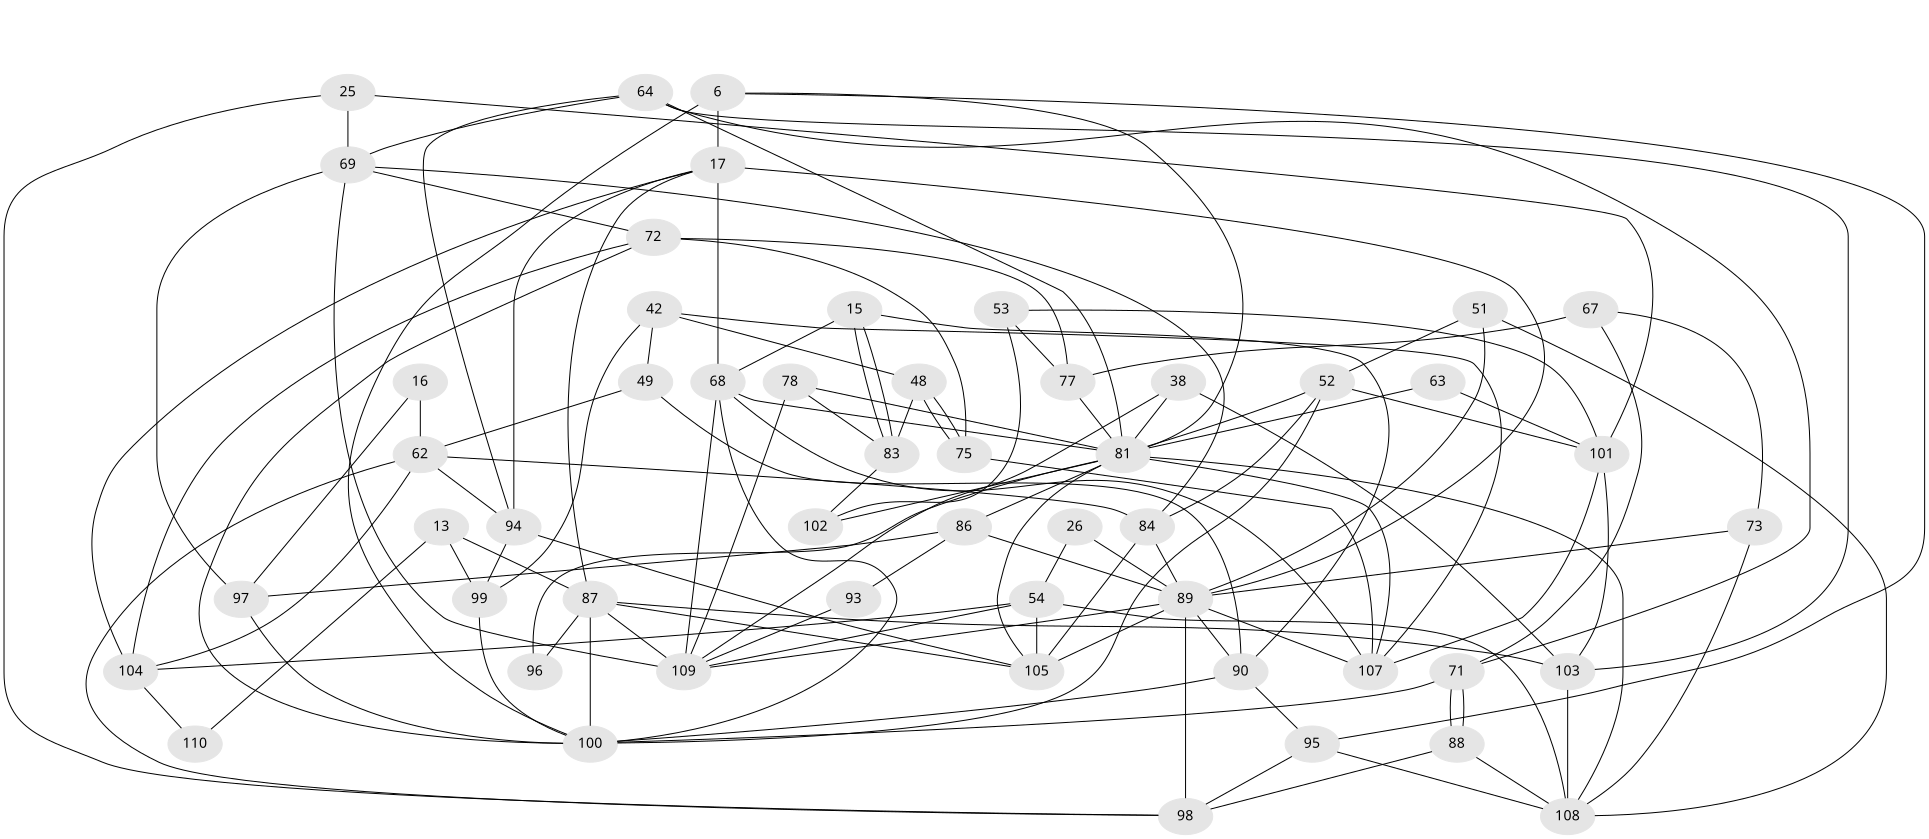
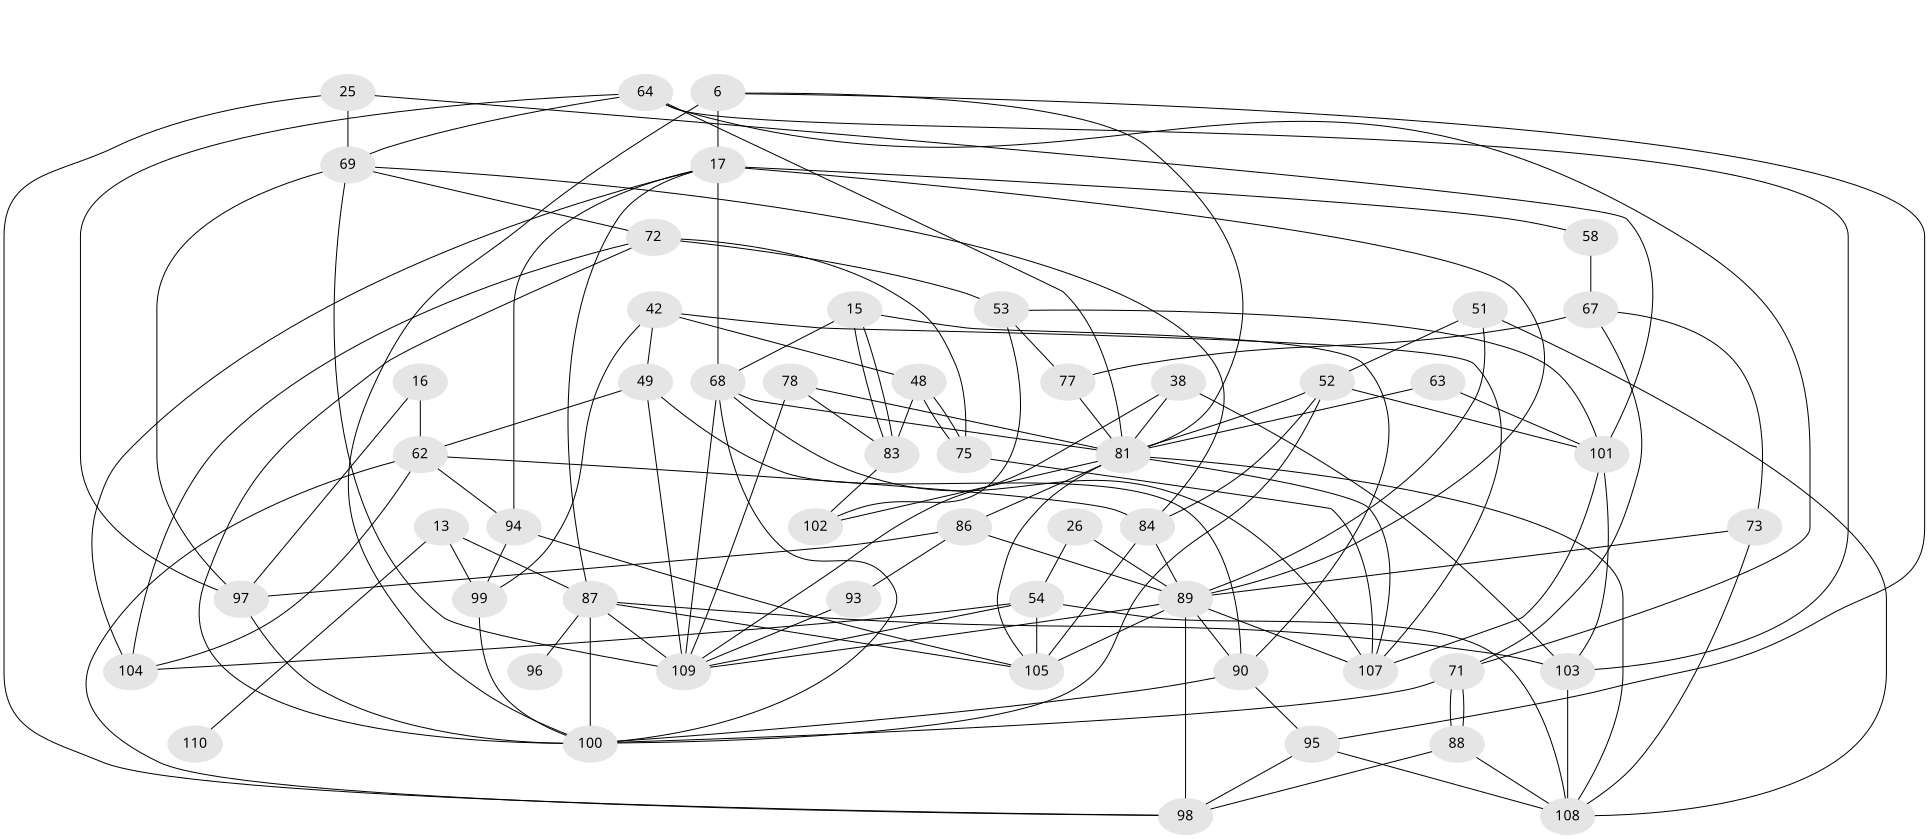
edge "64" -- "94": now "64" -- "97"
node "58": added
edge "72" -- "77": now "72" -- "53"
edge "49" -- "109": added
edge "81" -- "96": removed
edge "104" -- "110": removed
